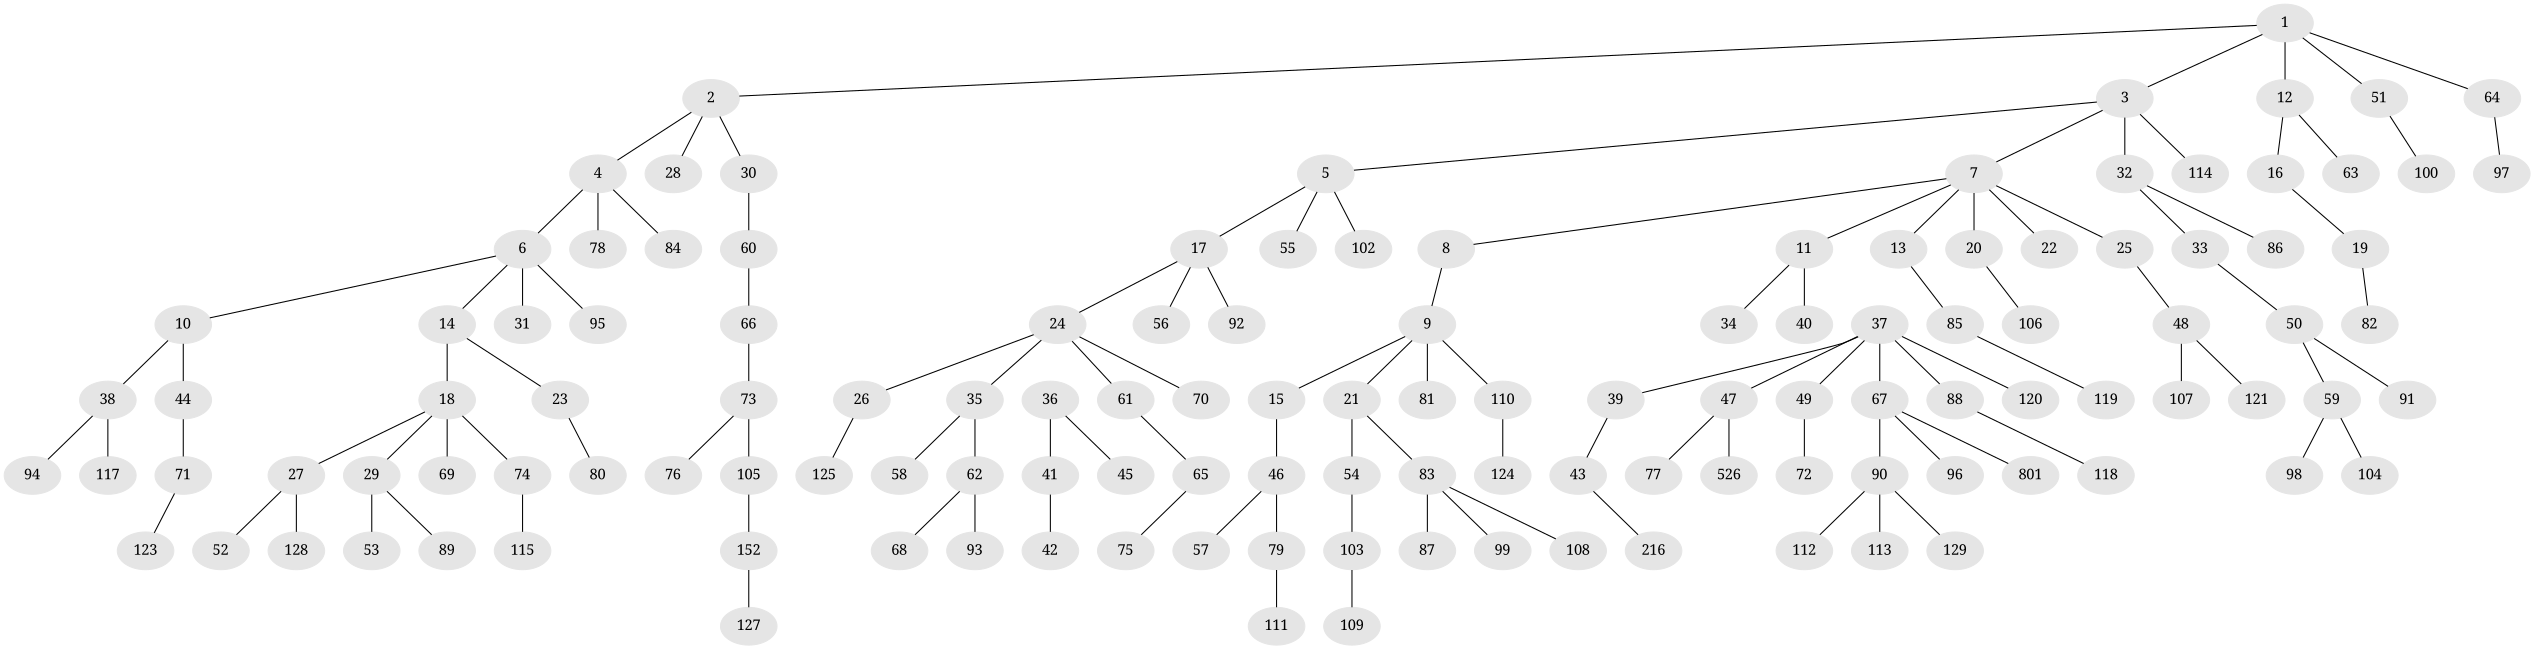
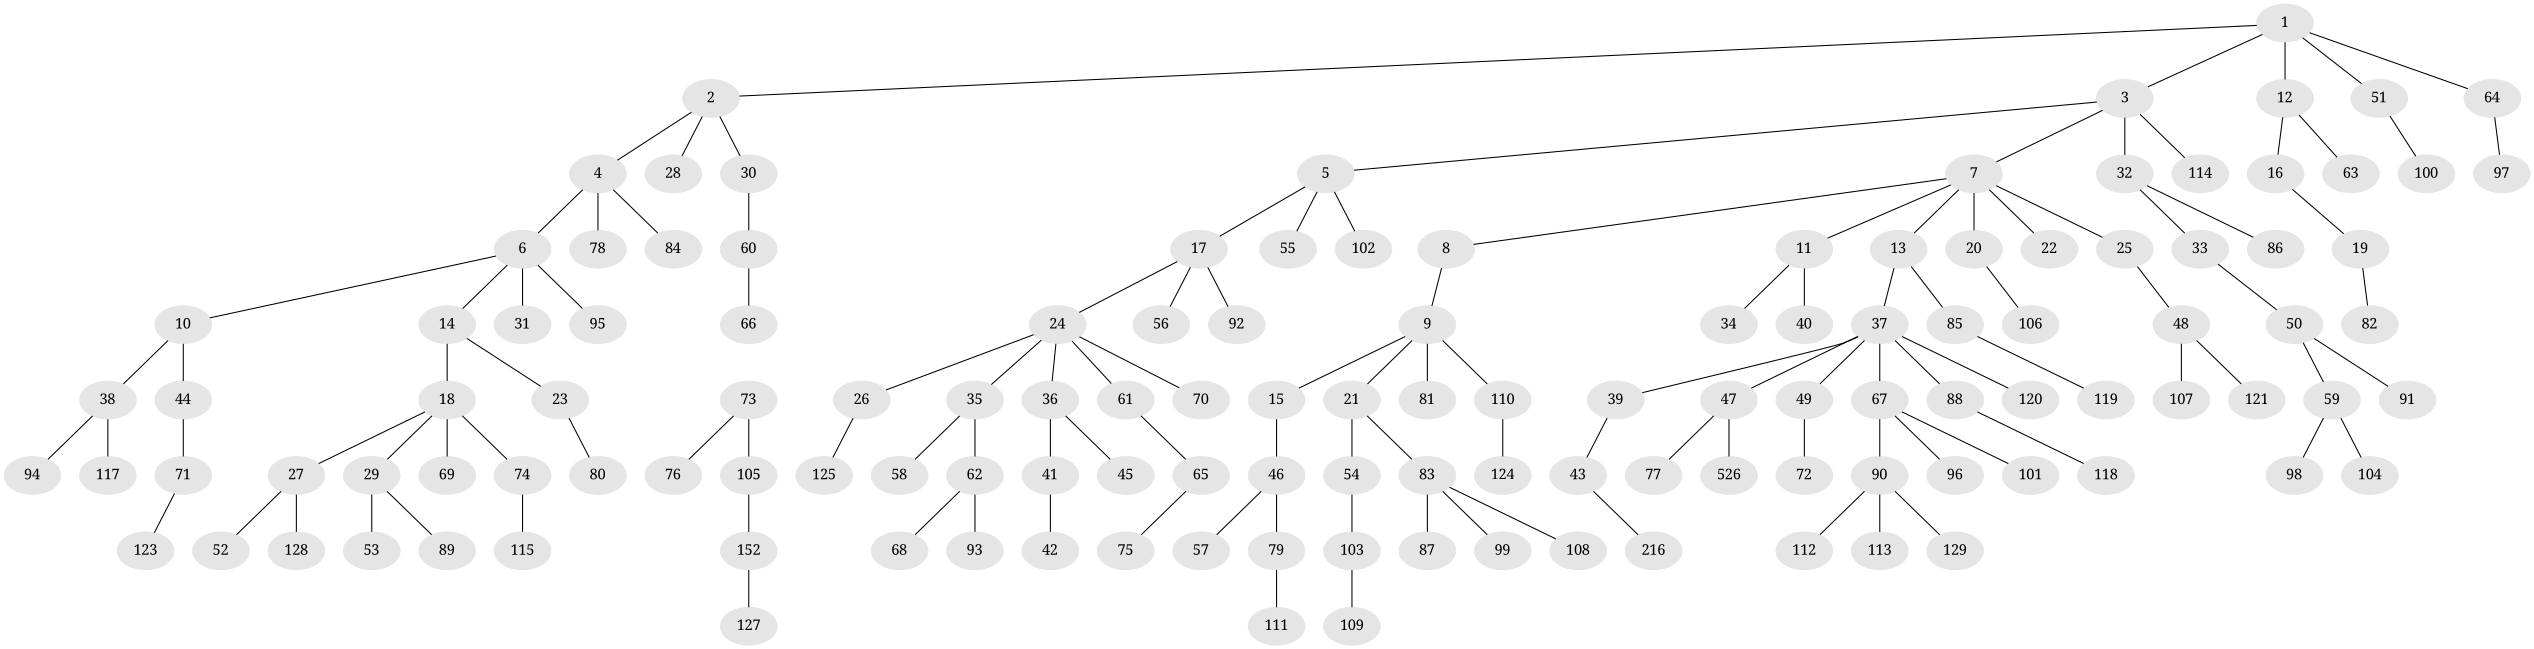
edge "13" -- "37": added
edge "66" -- "73": removed
edge "24" -- "36": added
node "801": label "801" -> "101"
